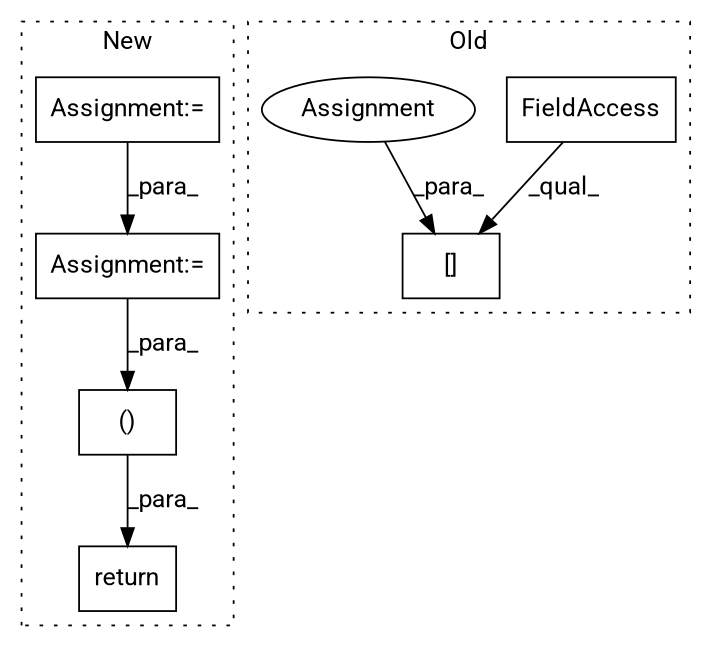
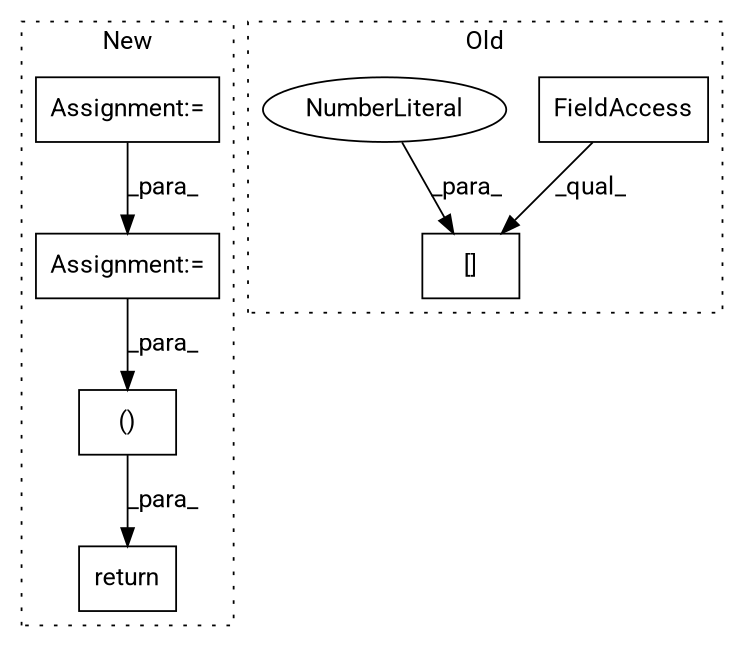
node "Assignment": label "Assignment" -> "NumberLiteral"
